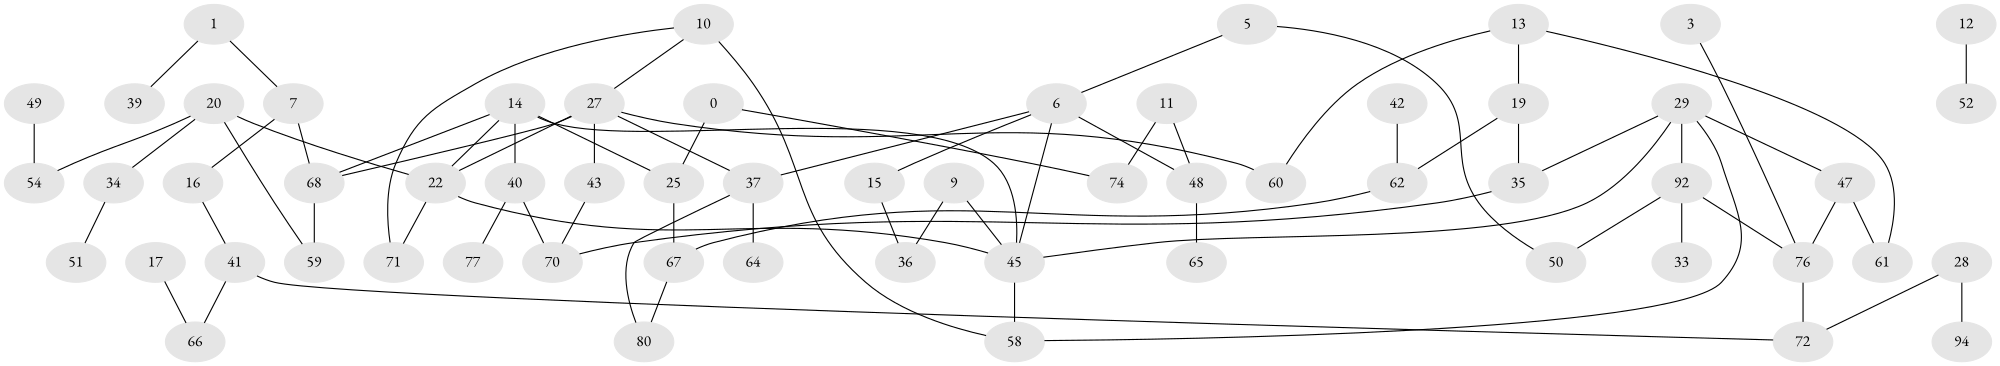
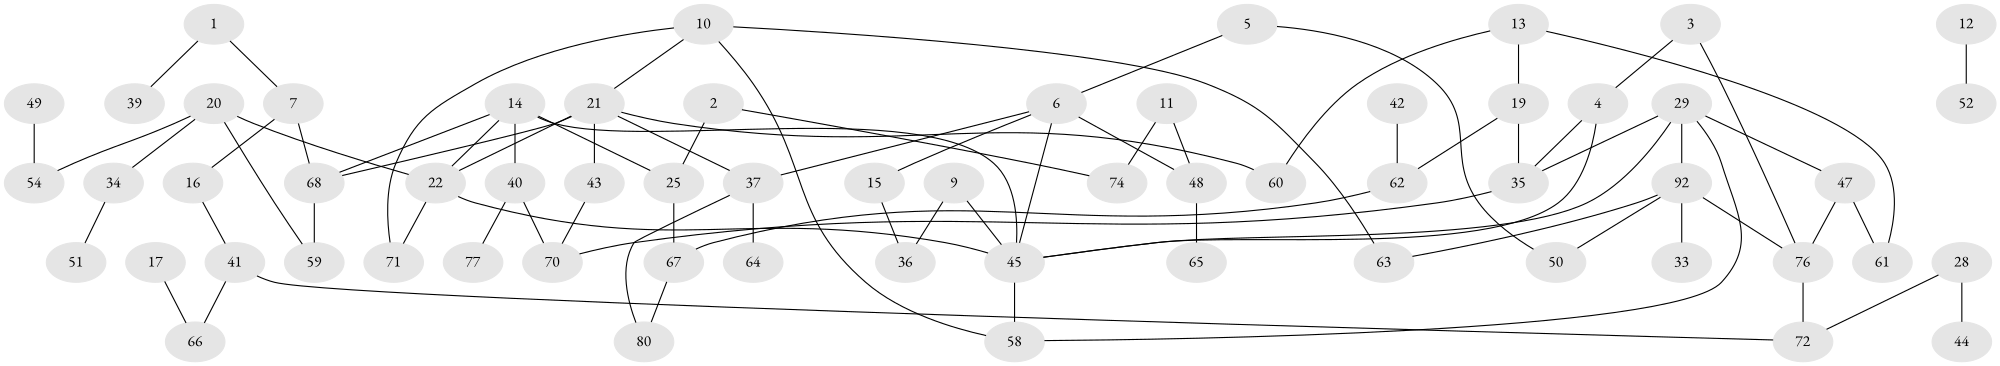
node "27": label "27" -> "21"
node "0": label "0" -> "2"
node "4": added
node "63": added
node "94": label "94" -> "44"
